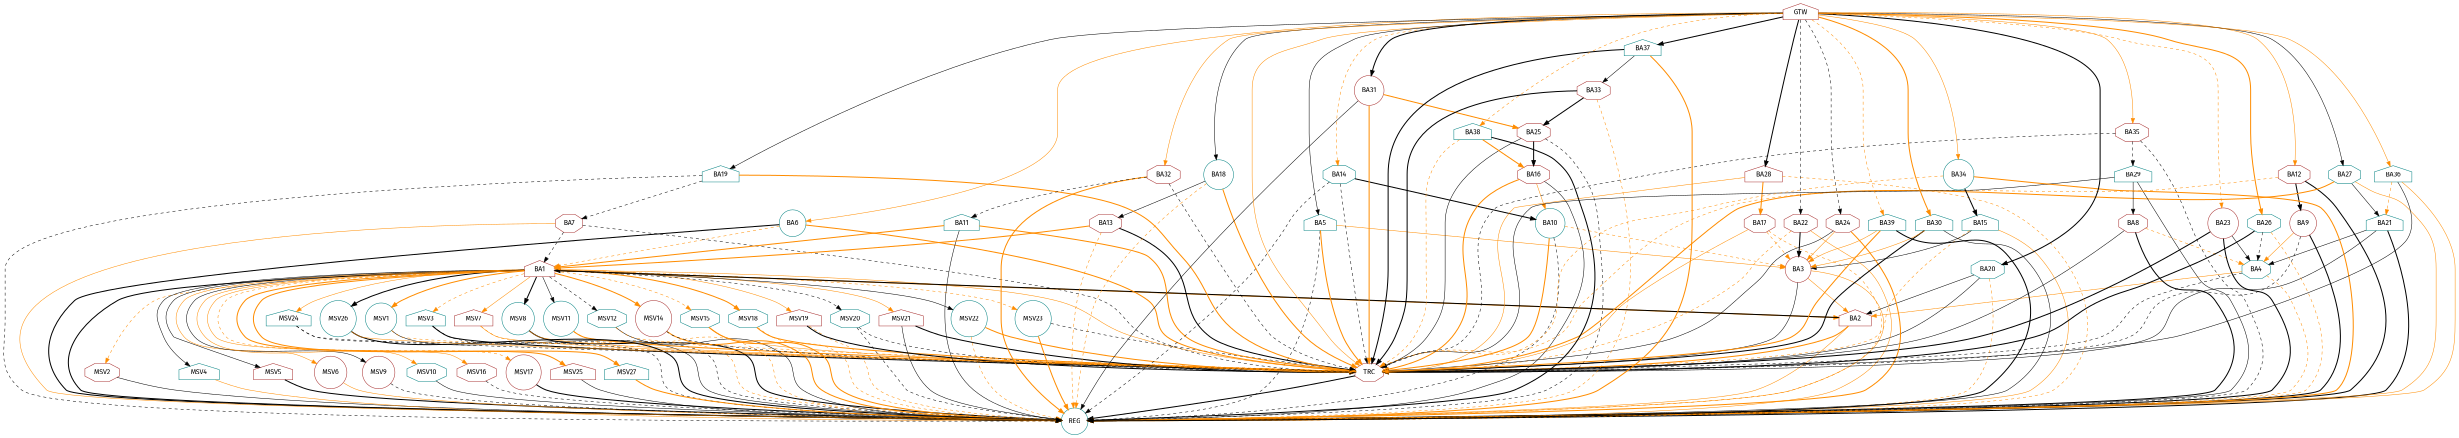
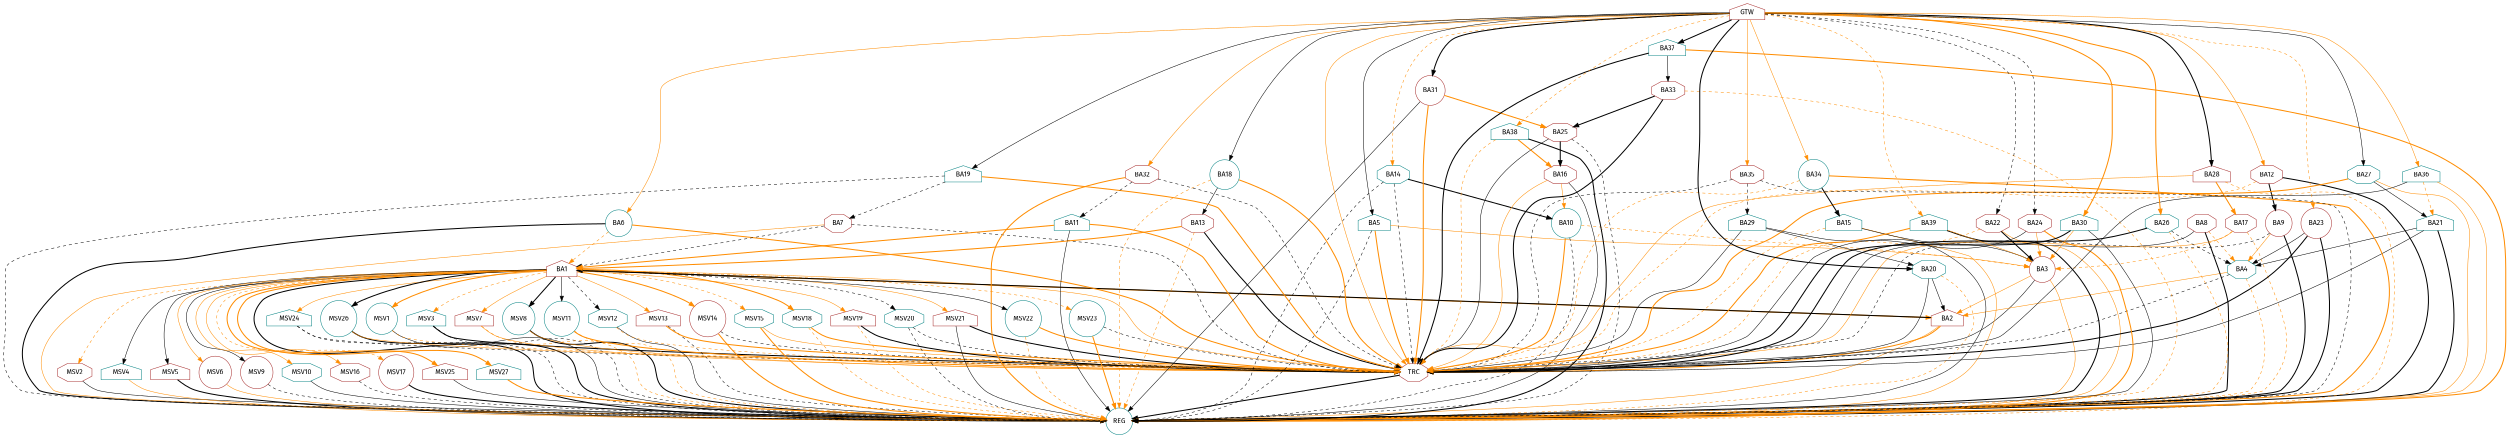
edge "BA29" -> "BA8": now "BA29" -> "BA20"
edge "BA16" -> "TRC": style bold -> solid
node "MSV13": added
